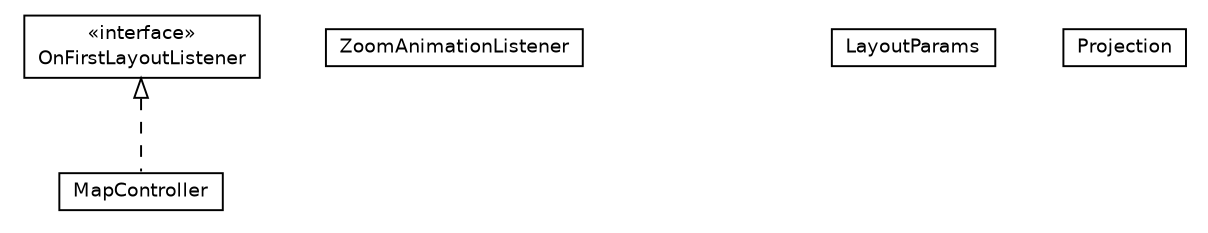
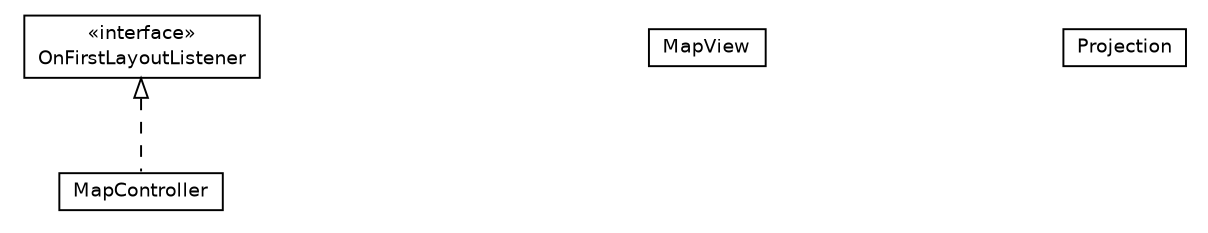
node "ZoomAnimationListener": removed
node "MapView": added
node "LayoutParams": removed
